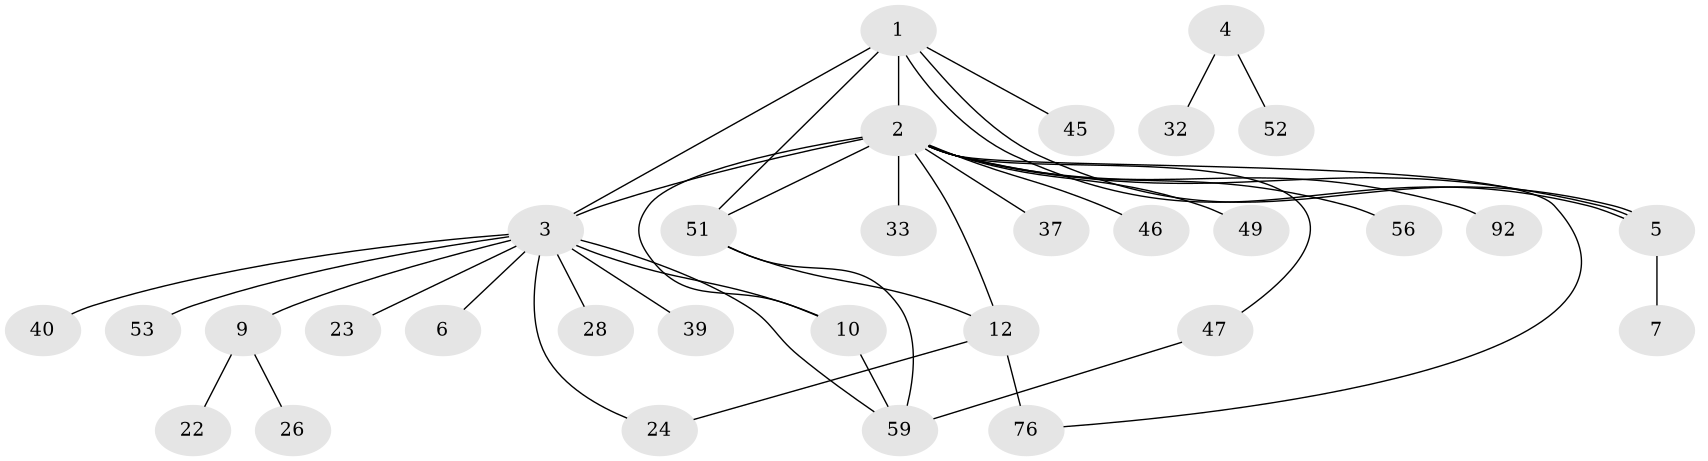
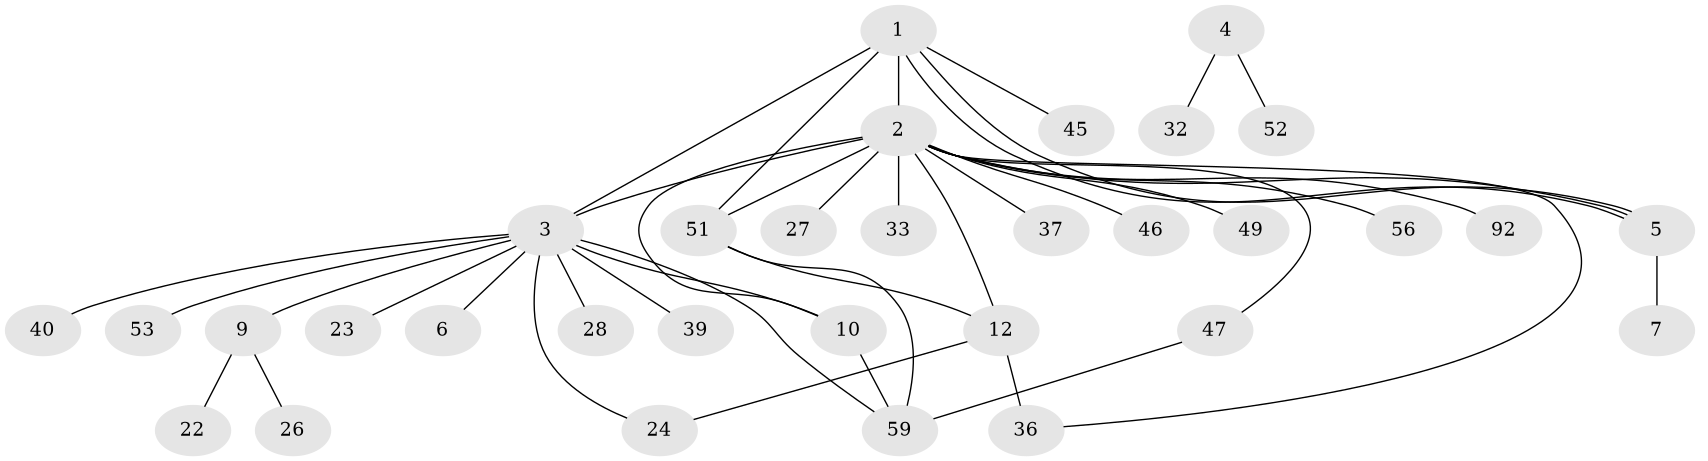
node "27": added
node "76": label "76" -> "36"
